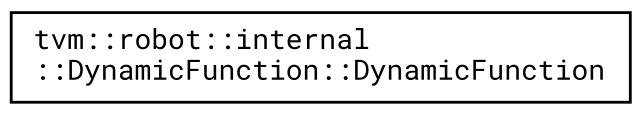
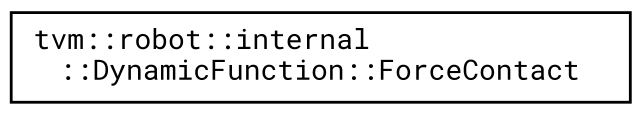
node "tvm::robot::internal ::DynamicFunction::DynamicFunction": label "tvm::robot::internal ::DynamicFunction::DynamicFunction" -> "tvm::robot::internal ::DynamicFunction::ForceContact"
